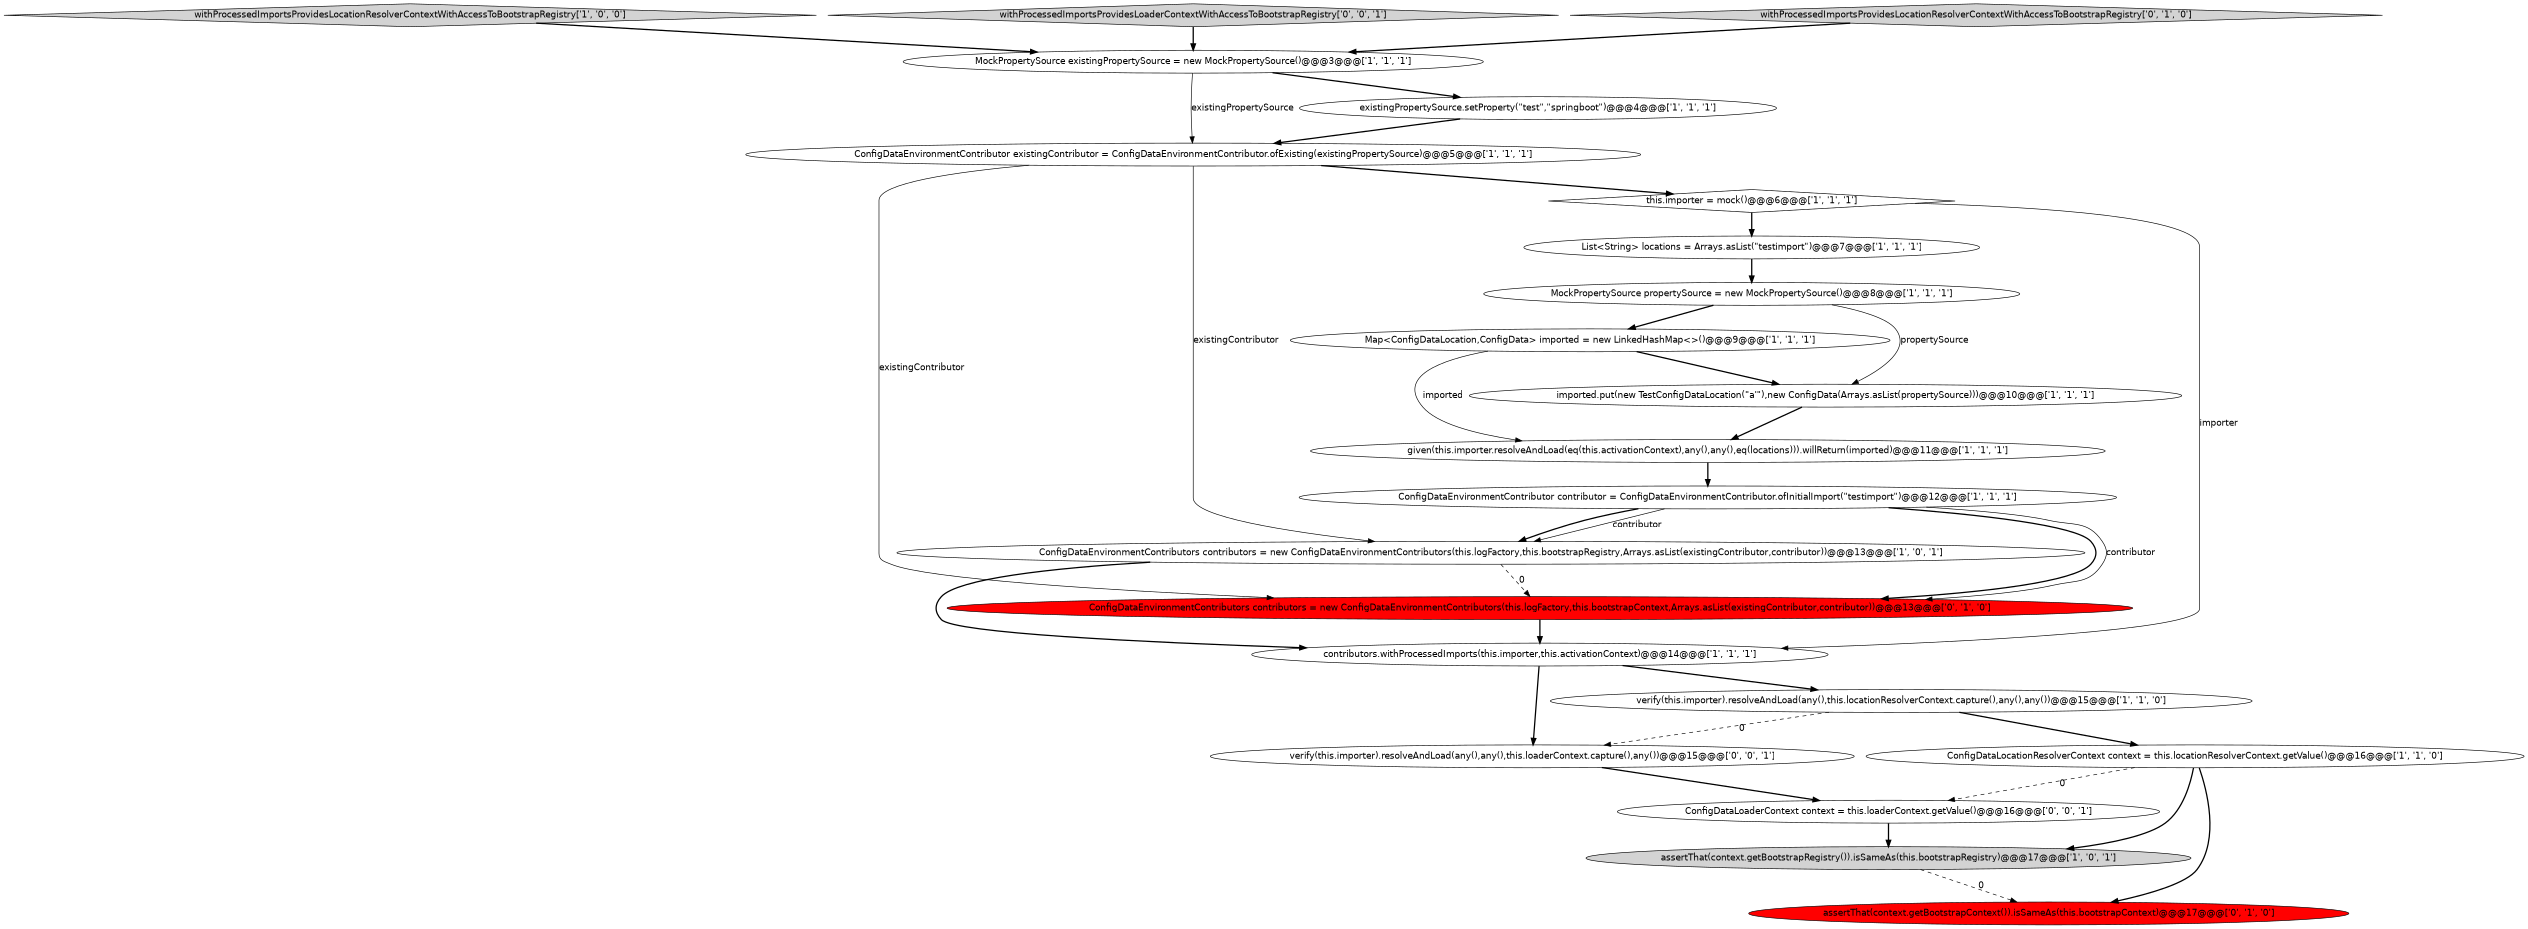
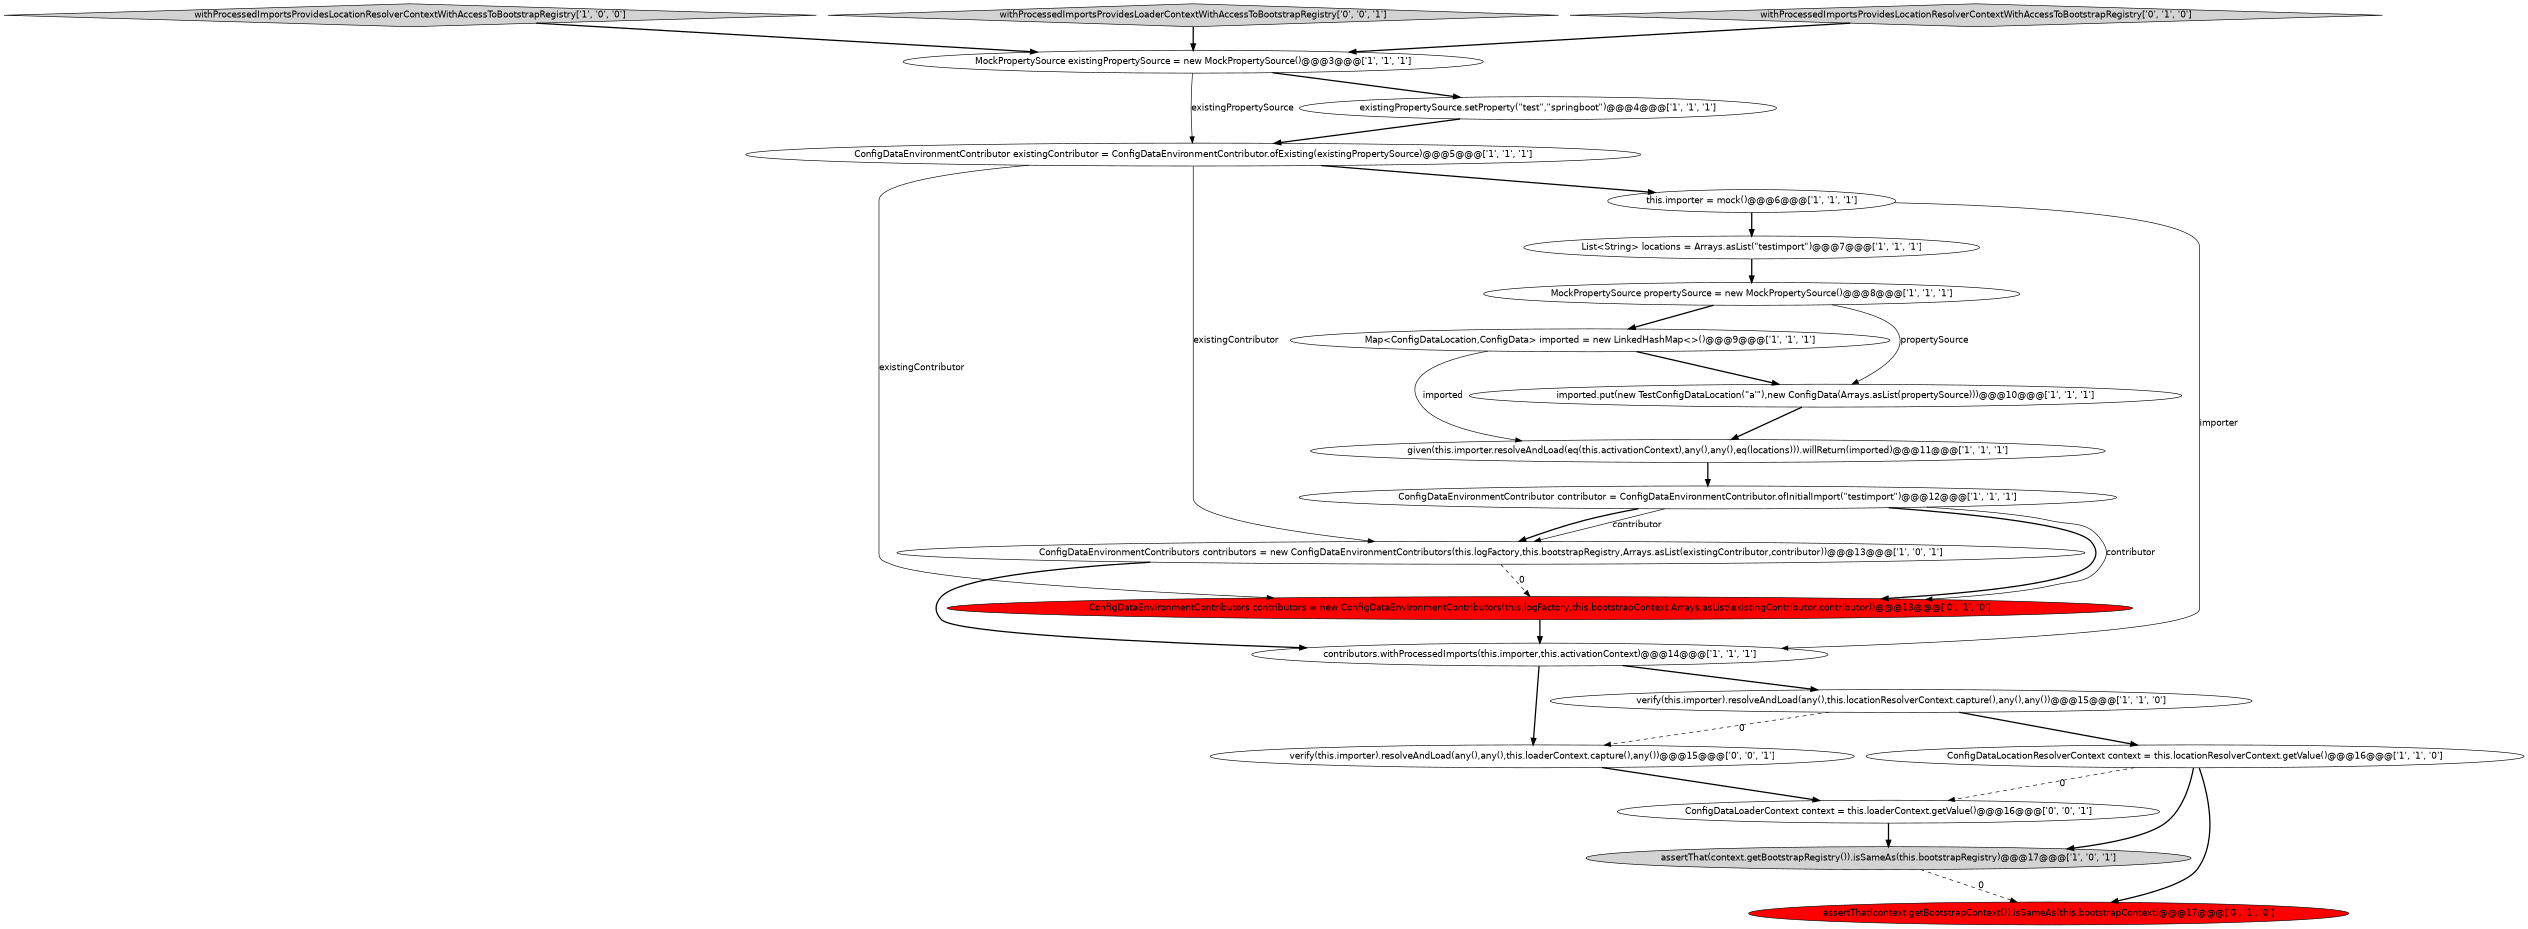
node "this.importer = mock()@@@6@@@['1', '1', '1']": shape diamond -> ellipse
